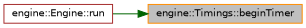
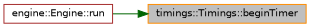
node "engine::Timings::beginTimer": label "engine::Timings::beginTimer" -> "timings::Timings::beginTimer"
